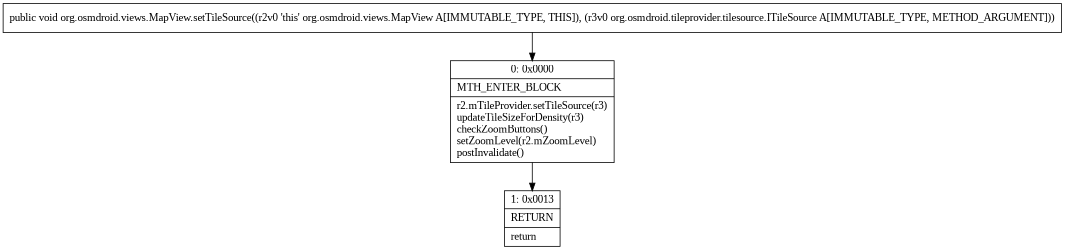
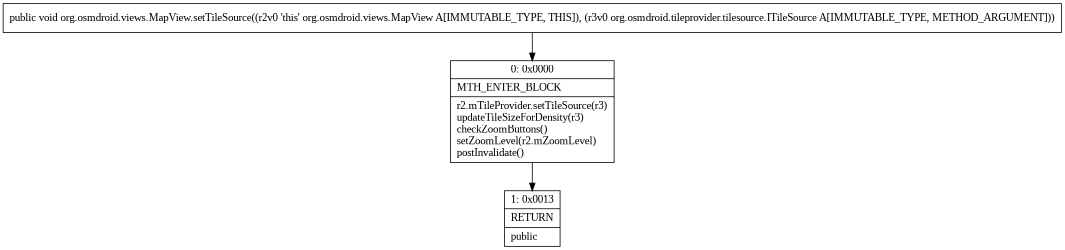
node "1: 0x0013": text "return" -> "public"
